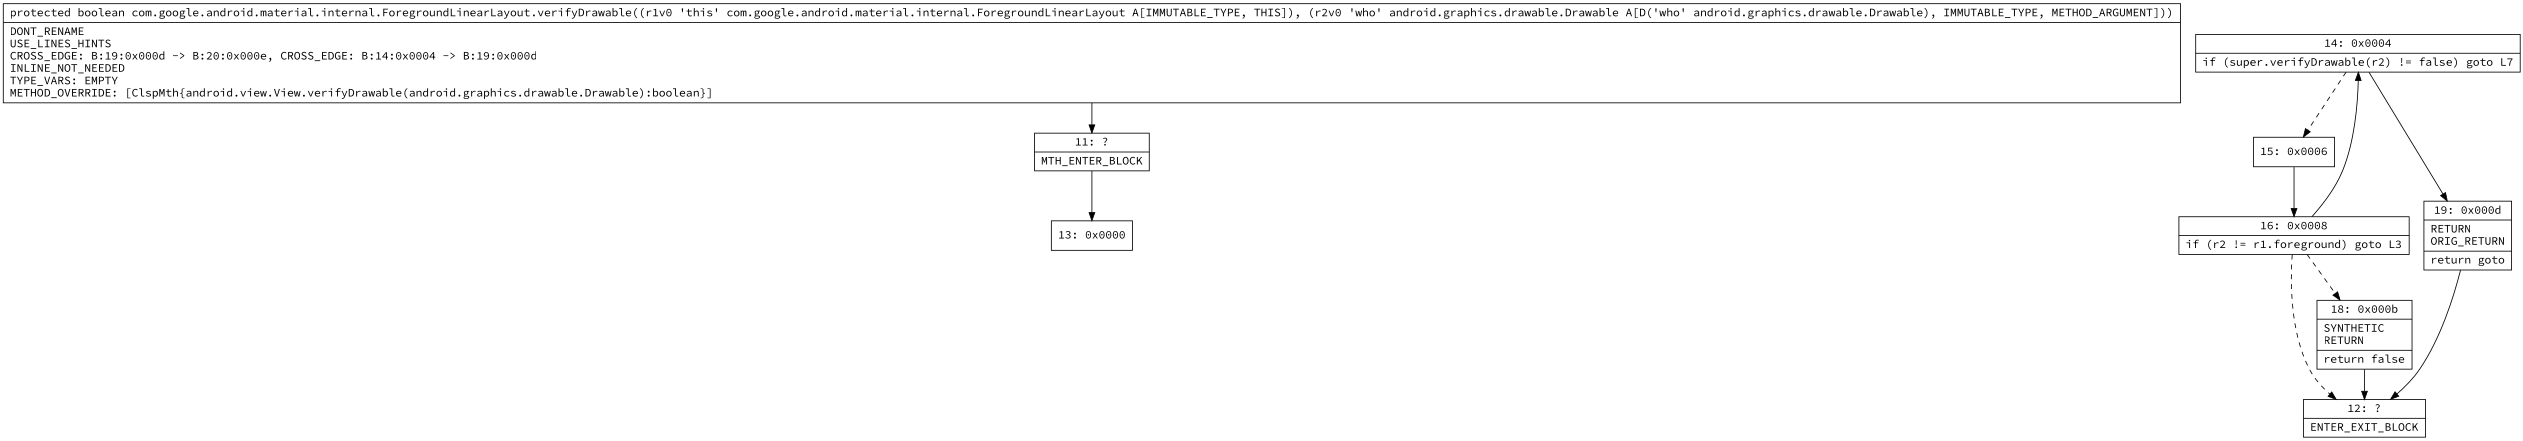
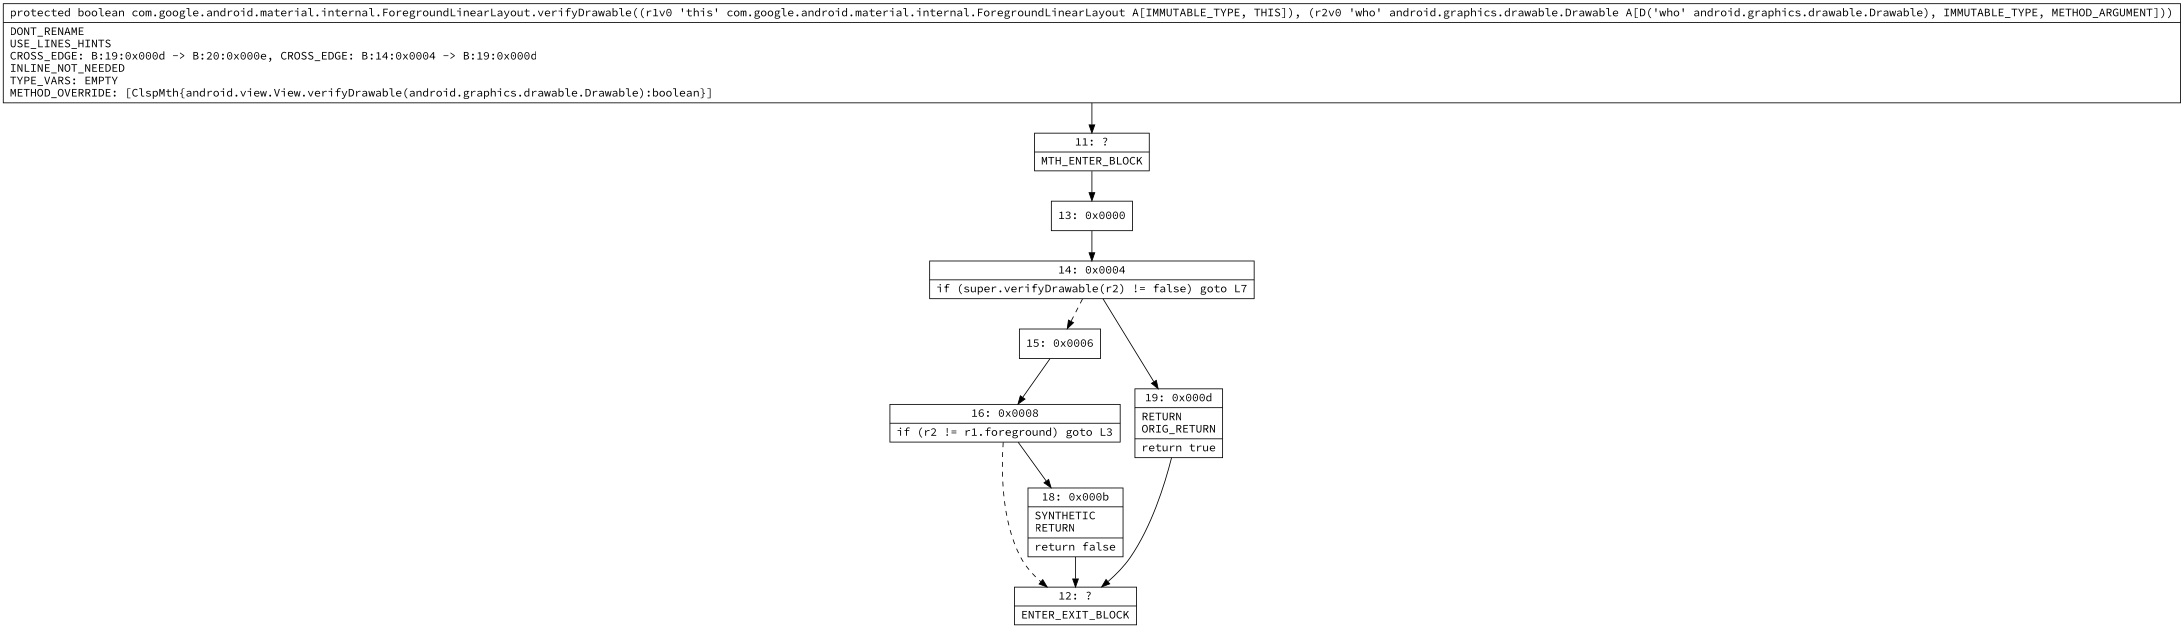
edge "16: 0x0008" -> "14: 0x0004": now "13: 0x0000" -> "14: 0x0004"
node "19: 0x000d": text "return goto" -> "return true"
edge "16: 0x0008" -> "18: 0x000b": style dashed -> solid
